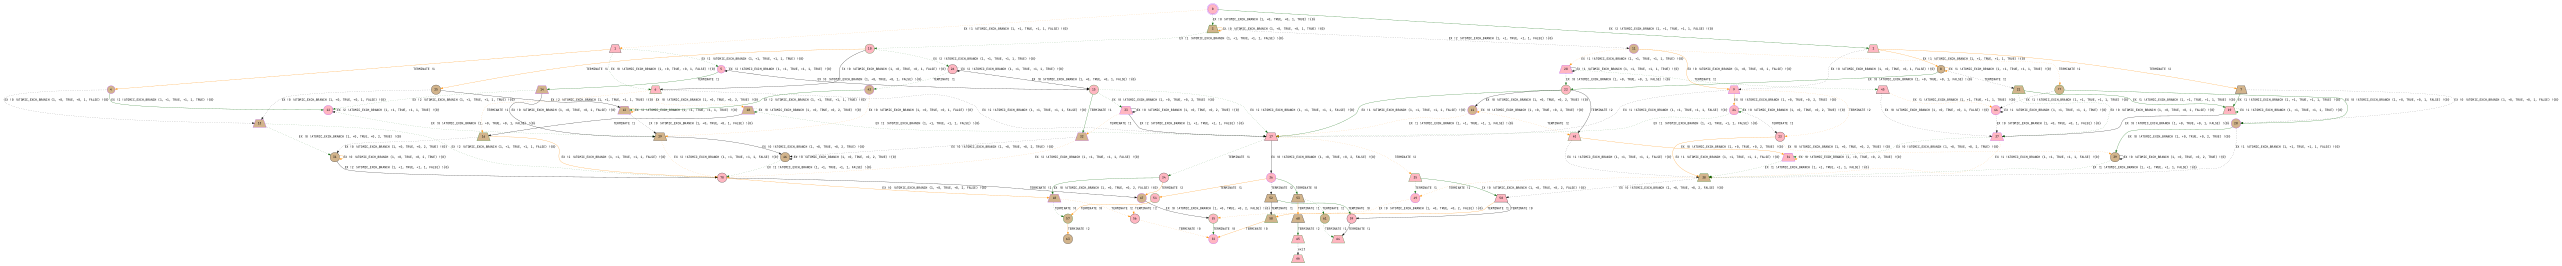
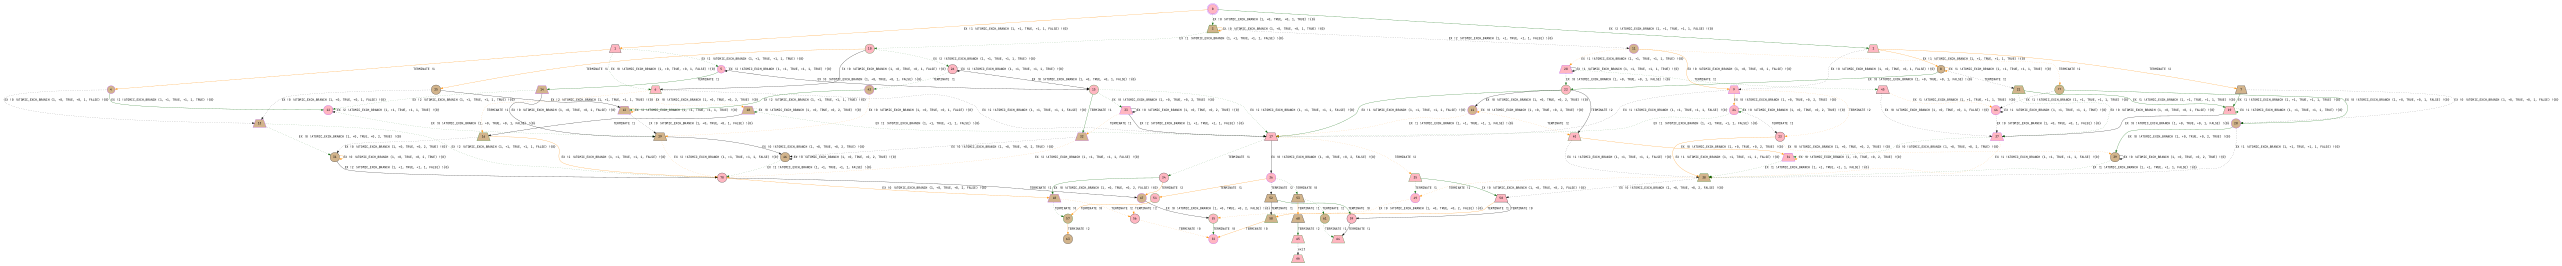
edge "0" -> "1": style dotted -> solid
edge "36" -> "53": style solid -> dotted
